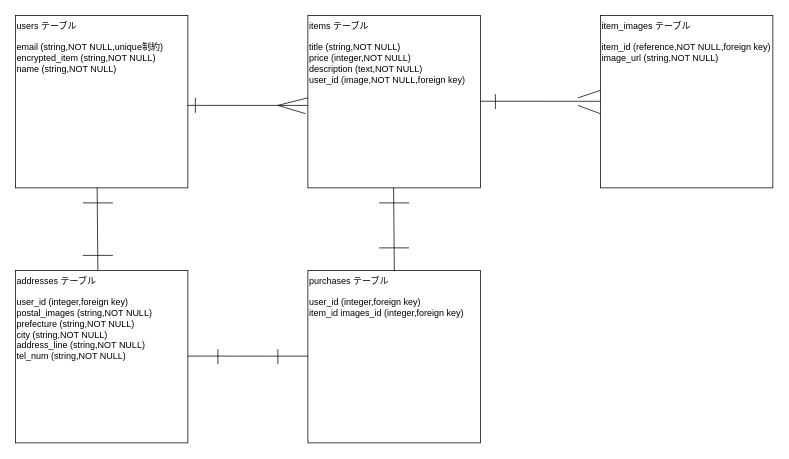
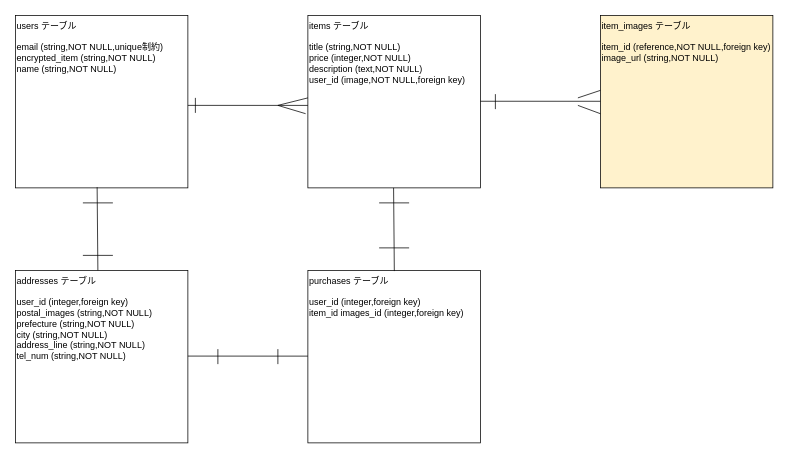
node "item_images テーブル item_id (reference,NOT NULL,foreign key) image_url (string,NOT NULL)": fillcolor #ffffff -> #fff2cc
